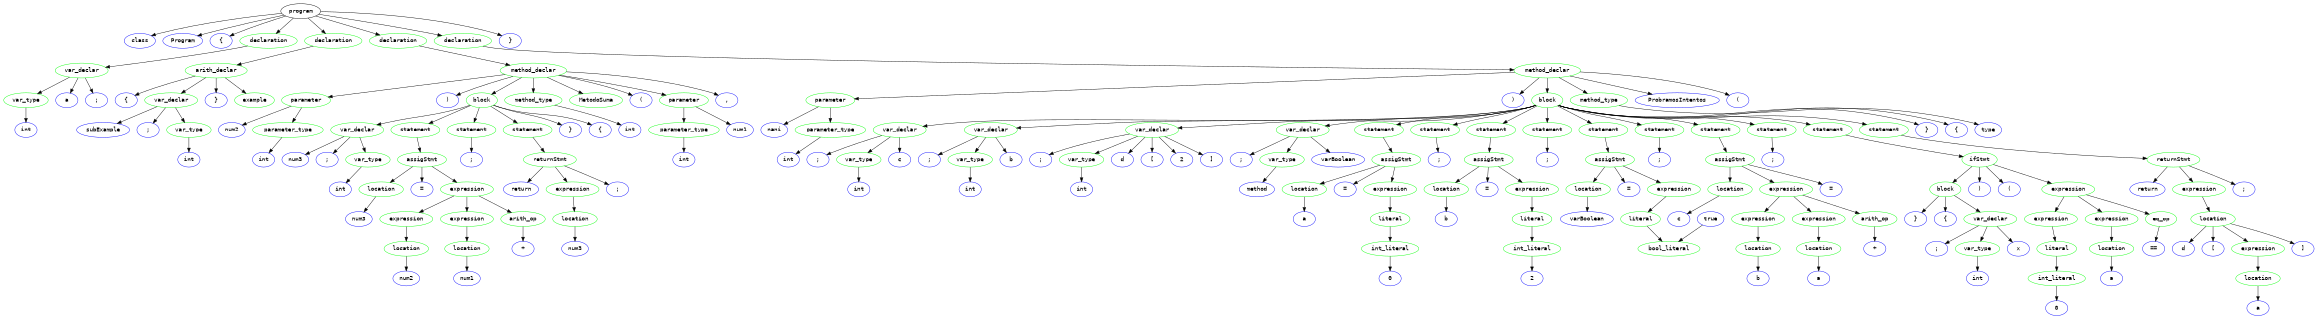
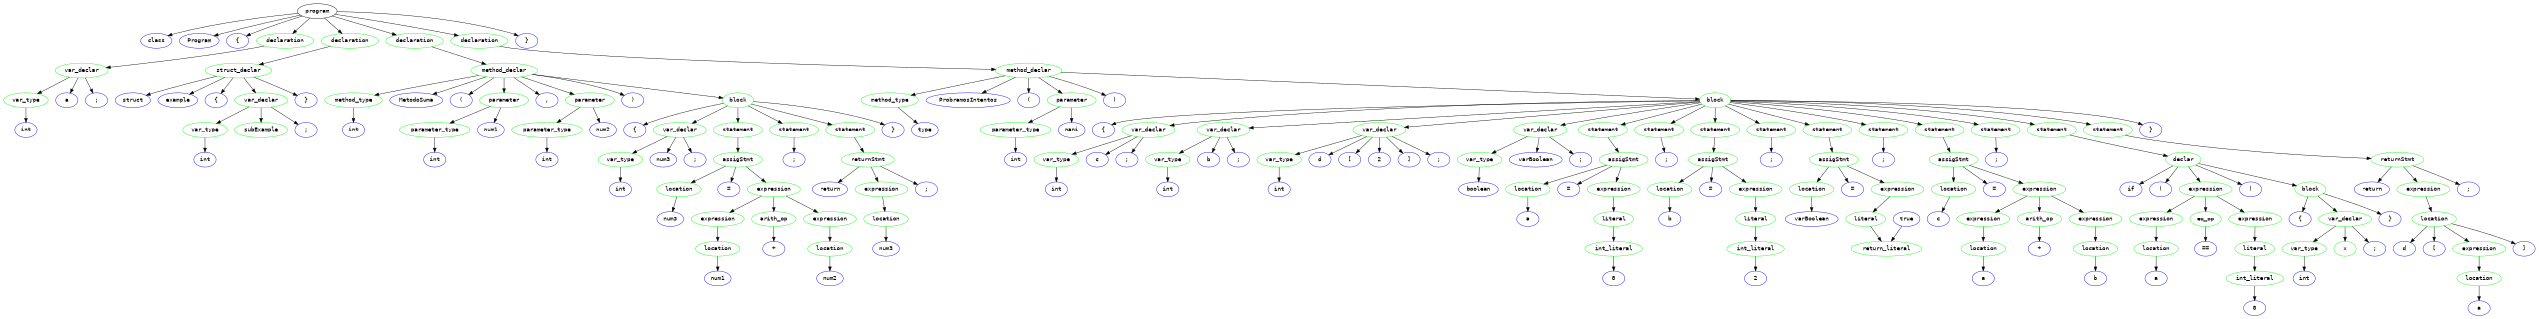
node "arith_declar": label "arith_declar" -> "struct_declar"
node "struct": added
node "example": color green -> blue
node "MetodoSuma": color green -> blue
node "subExample": color blue -> green
node "ifStmt": label "ifStmt" -> "declar"
node "method": label "method" -> "boolean"
node "if": added
node "bool_literal": label "bool_literal" -> "return_literal"
node "x": color blue -> green
